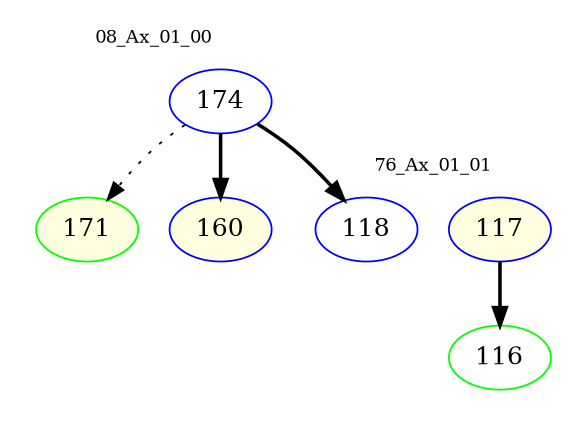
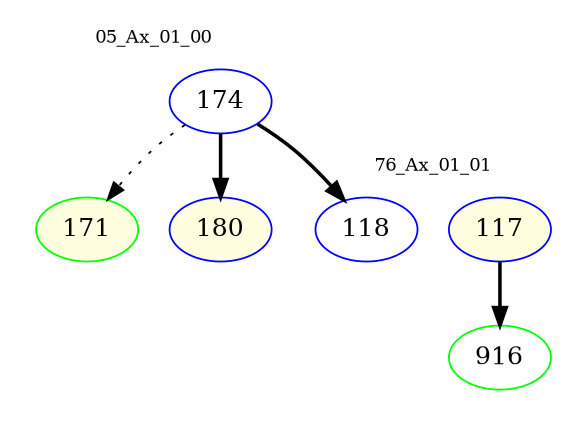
cluster "08_Ax_01_00": label "08_Ax_01_00" -> "05_Ax_01_00"
node "160": label "160" -> "180"
node "116": label "116" -> "916"
